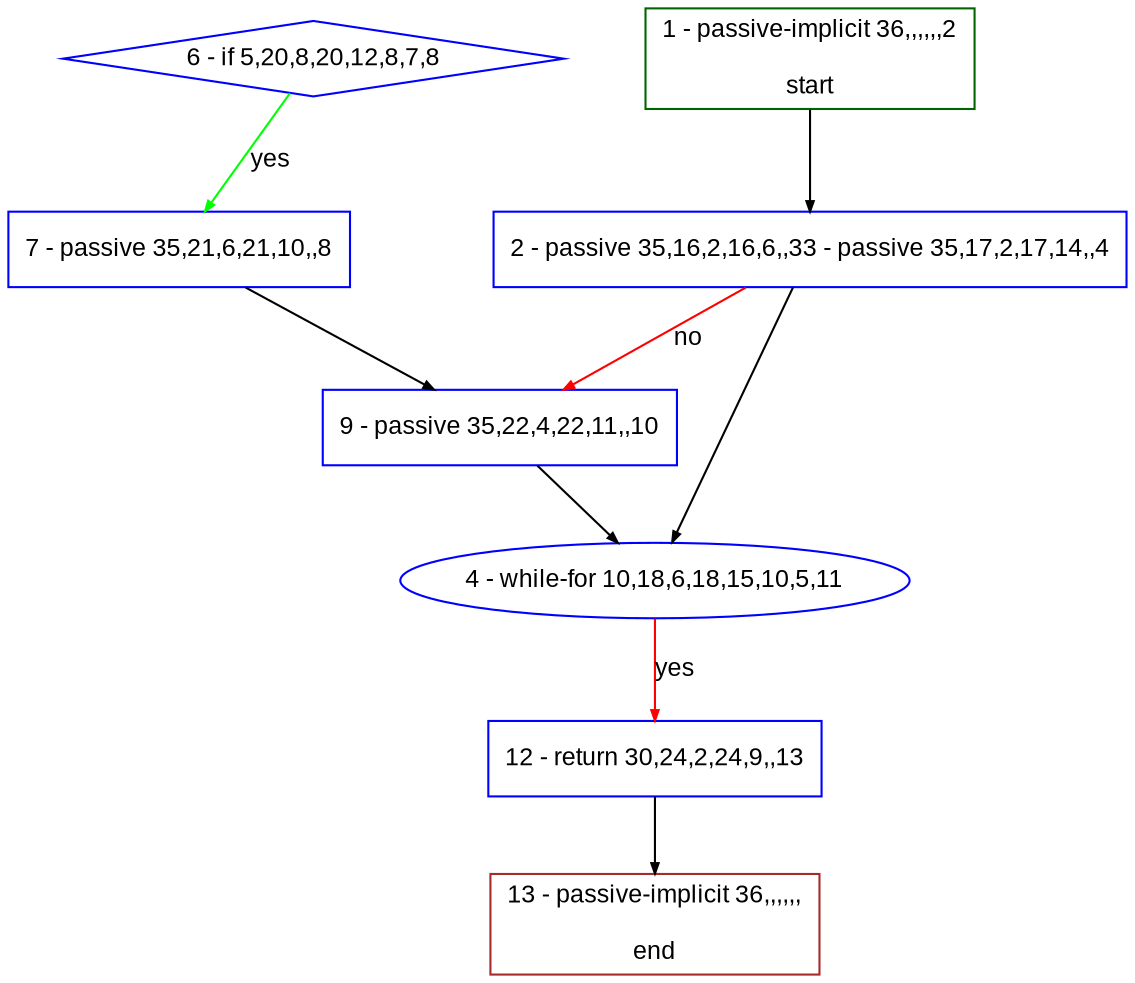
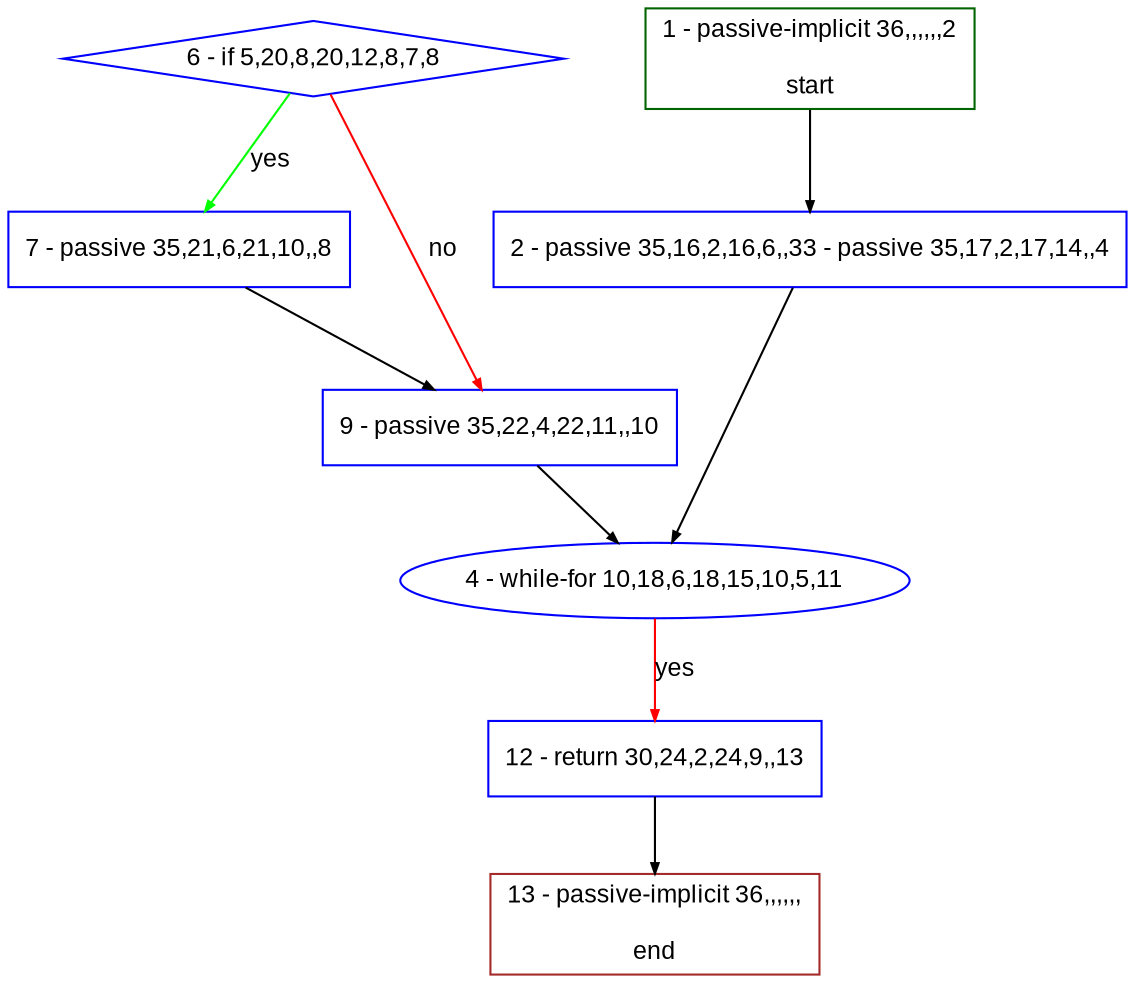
edge "2 - passive 35,16,2,16,6,,33 - passive 35,17,2,17,14,,4" -> "9 - passive 35,22,4,22,11,,10": now "6 - if 5,20,8,20,12,8,7,8" -> "9 - passive 35,22,4,22,11,,10"
